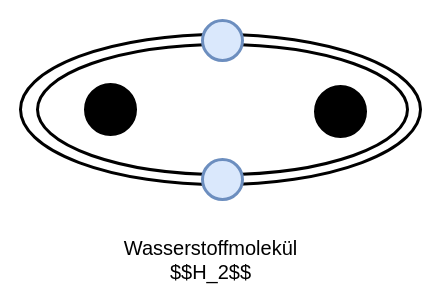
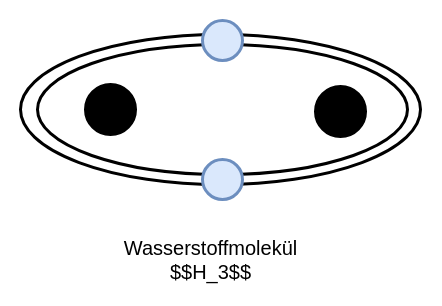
node "Wasserstoffmolekül$$H_2$$": label "Wasserstoffmolekül$$H_2$$" -> "Wasserstoffmolekül$$H_3$$"
